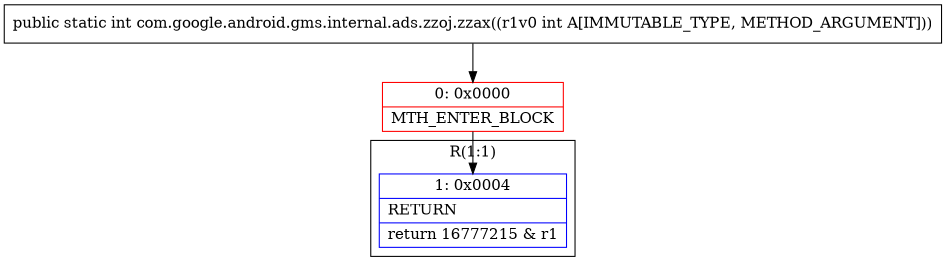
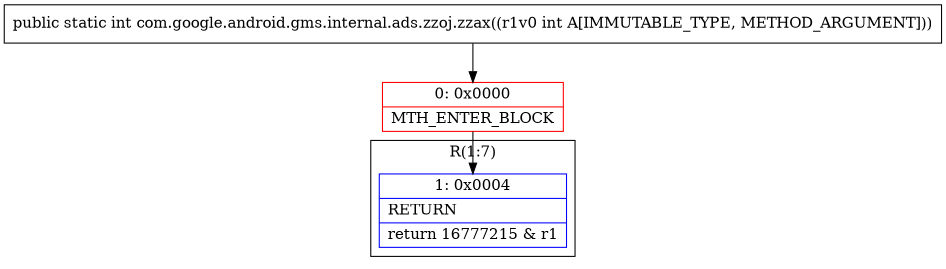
cluster "R(1:1)": label "R(1:1)" -> "R(1:7)"
